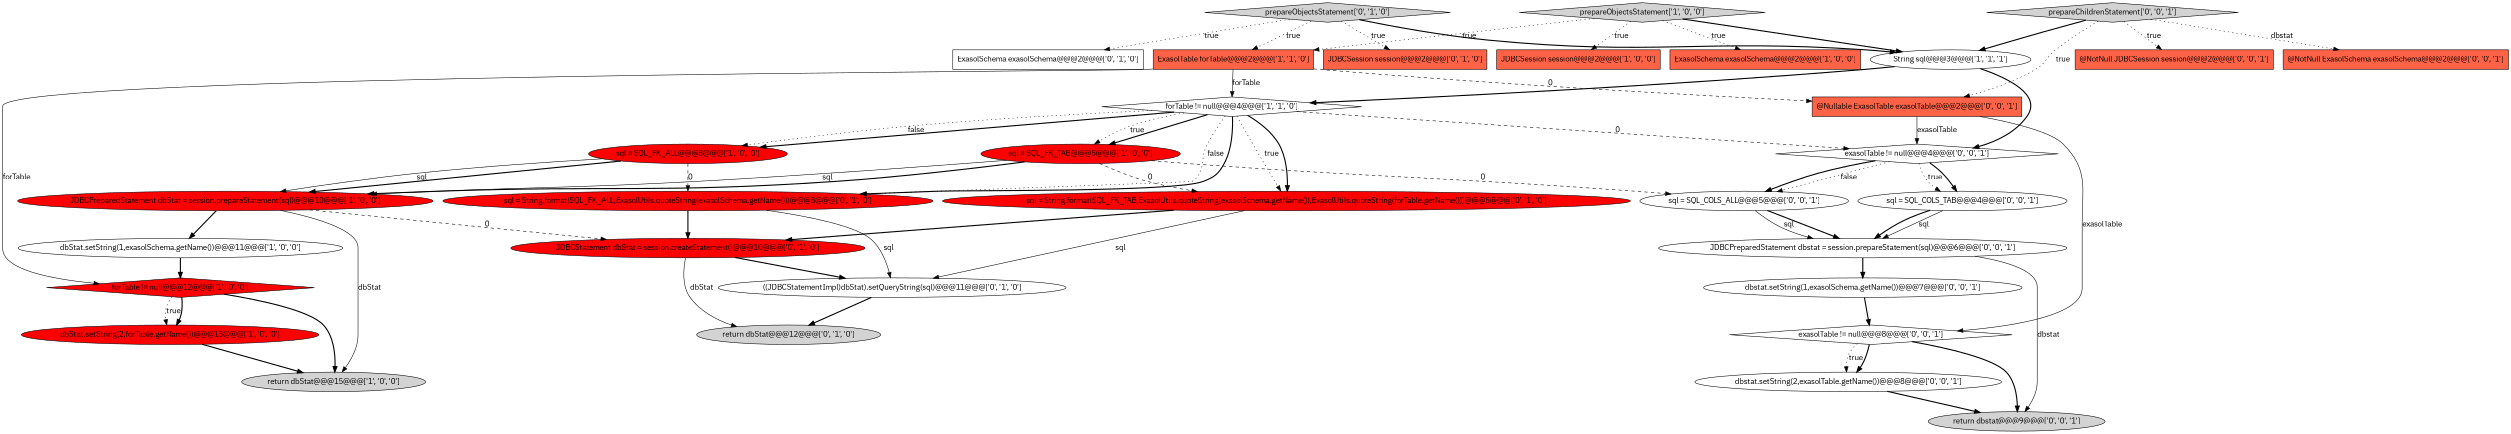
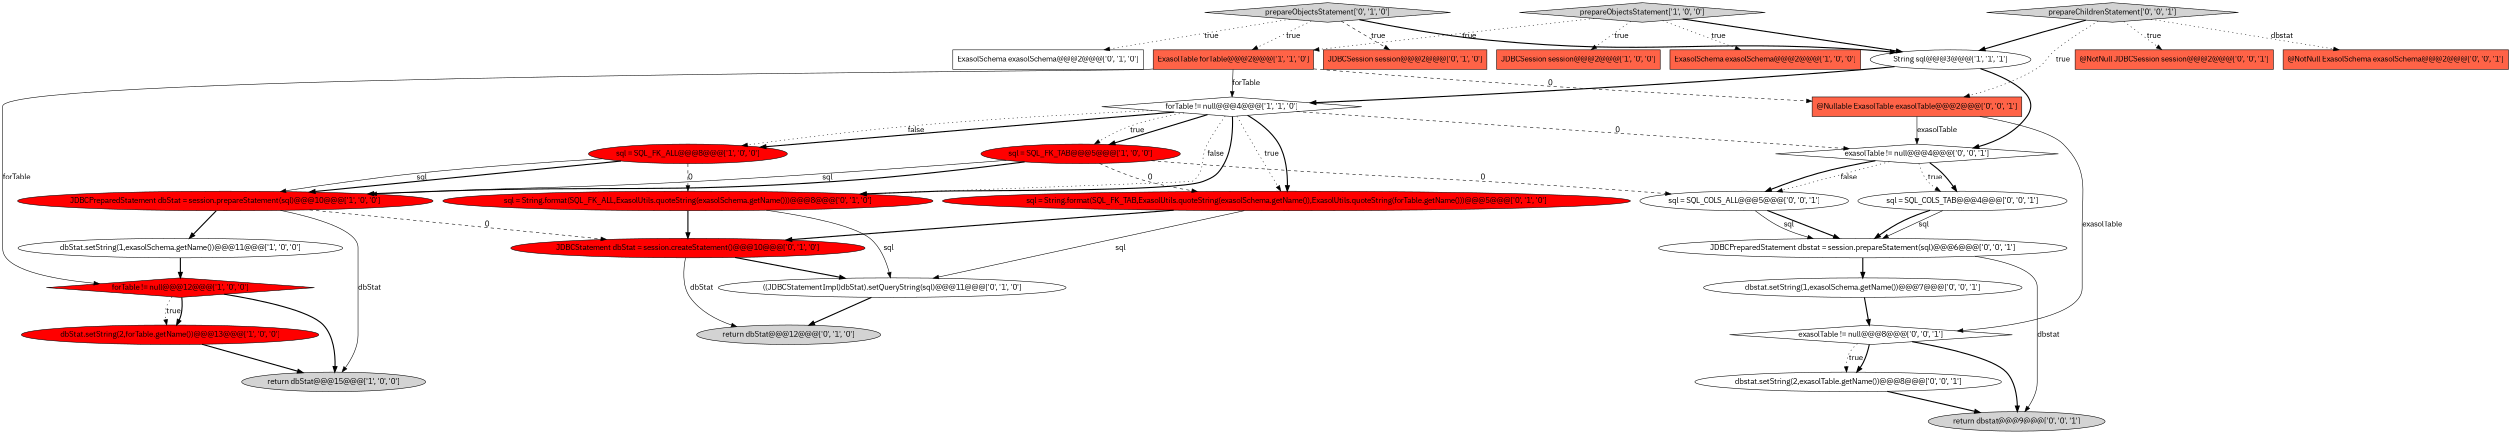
edge "prepareObjectsStatement['0', '1', '0']" -> "JDBCSession session@@@2@@@['0', '1', '0']": style dotted -> dashed
